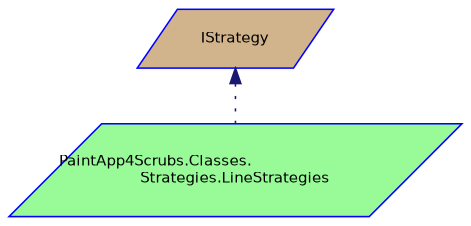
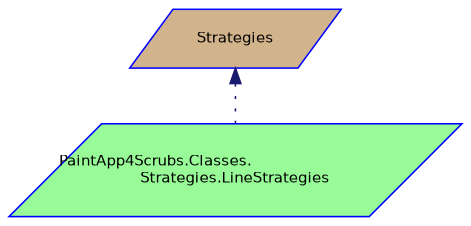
node "IStrategy": label "IStrategy" -> "Strategies"
